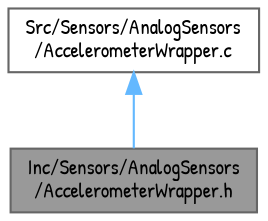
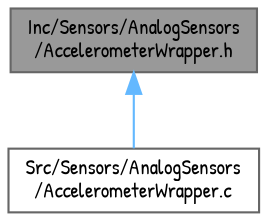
edge "Inc/Sensors/AnalogSensors /AccelerometerWrapper.h" -> "Src/Sensors/AnalogSensors /AccelerometerWrapper.c": reversed
